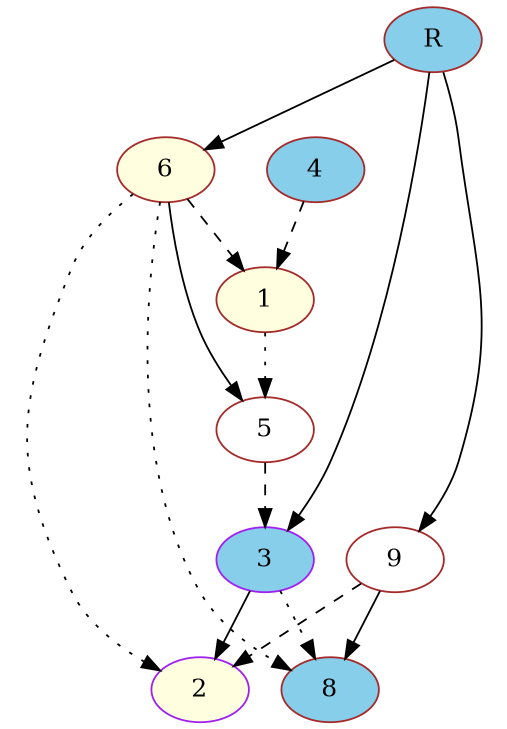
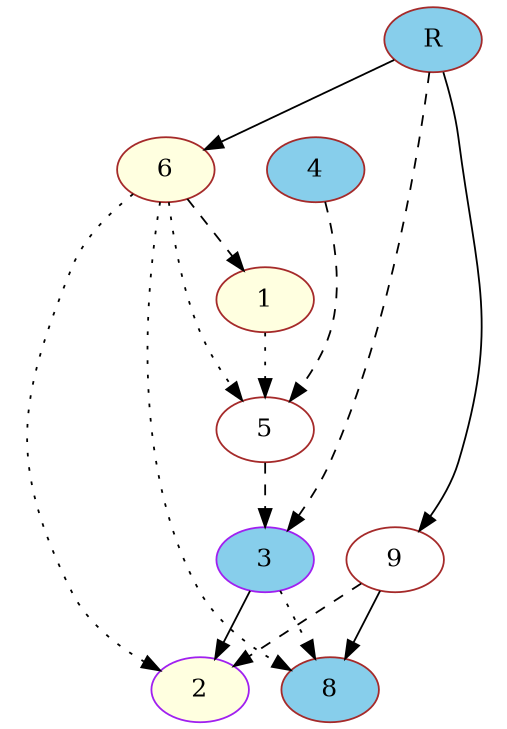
edge "4" -> "1": now "4" -> "5"
edge "6" -> "5": style solid -> dotted
edge "R" -> "3": style solid -> dashed
